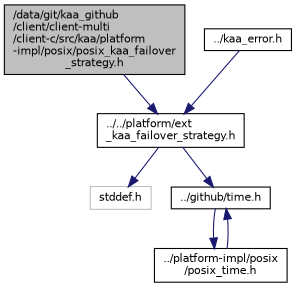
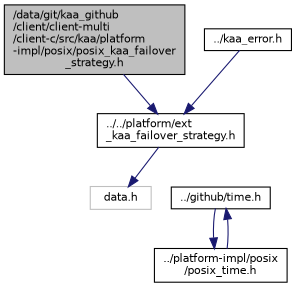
edge "../../platform/ext _kaa_failover_strategy.h" -> "../github/time.h": removed
node "stddef.h": label "stddef.h" -> "data.h"
